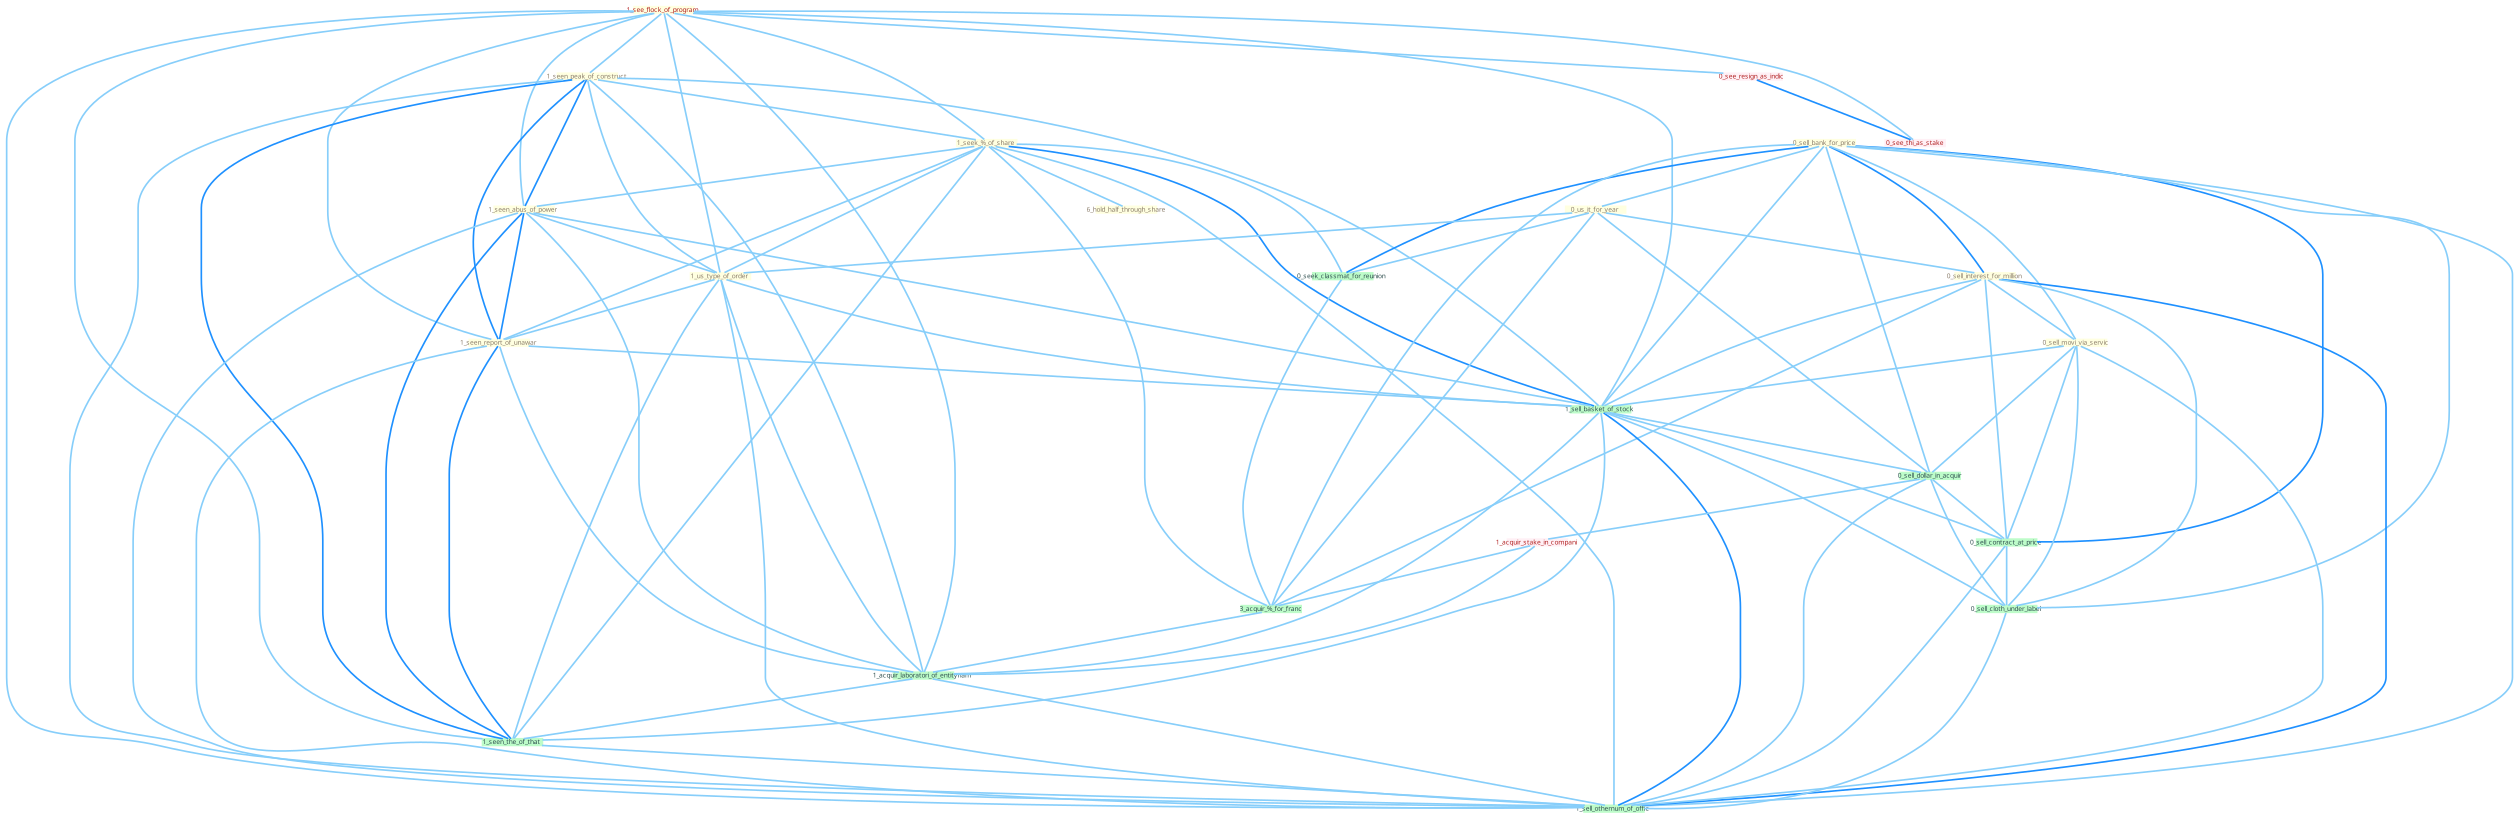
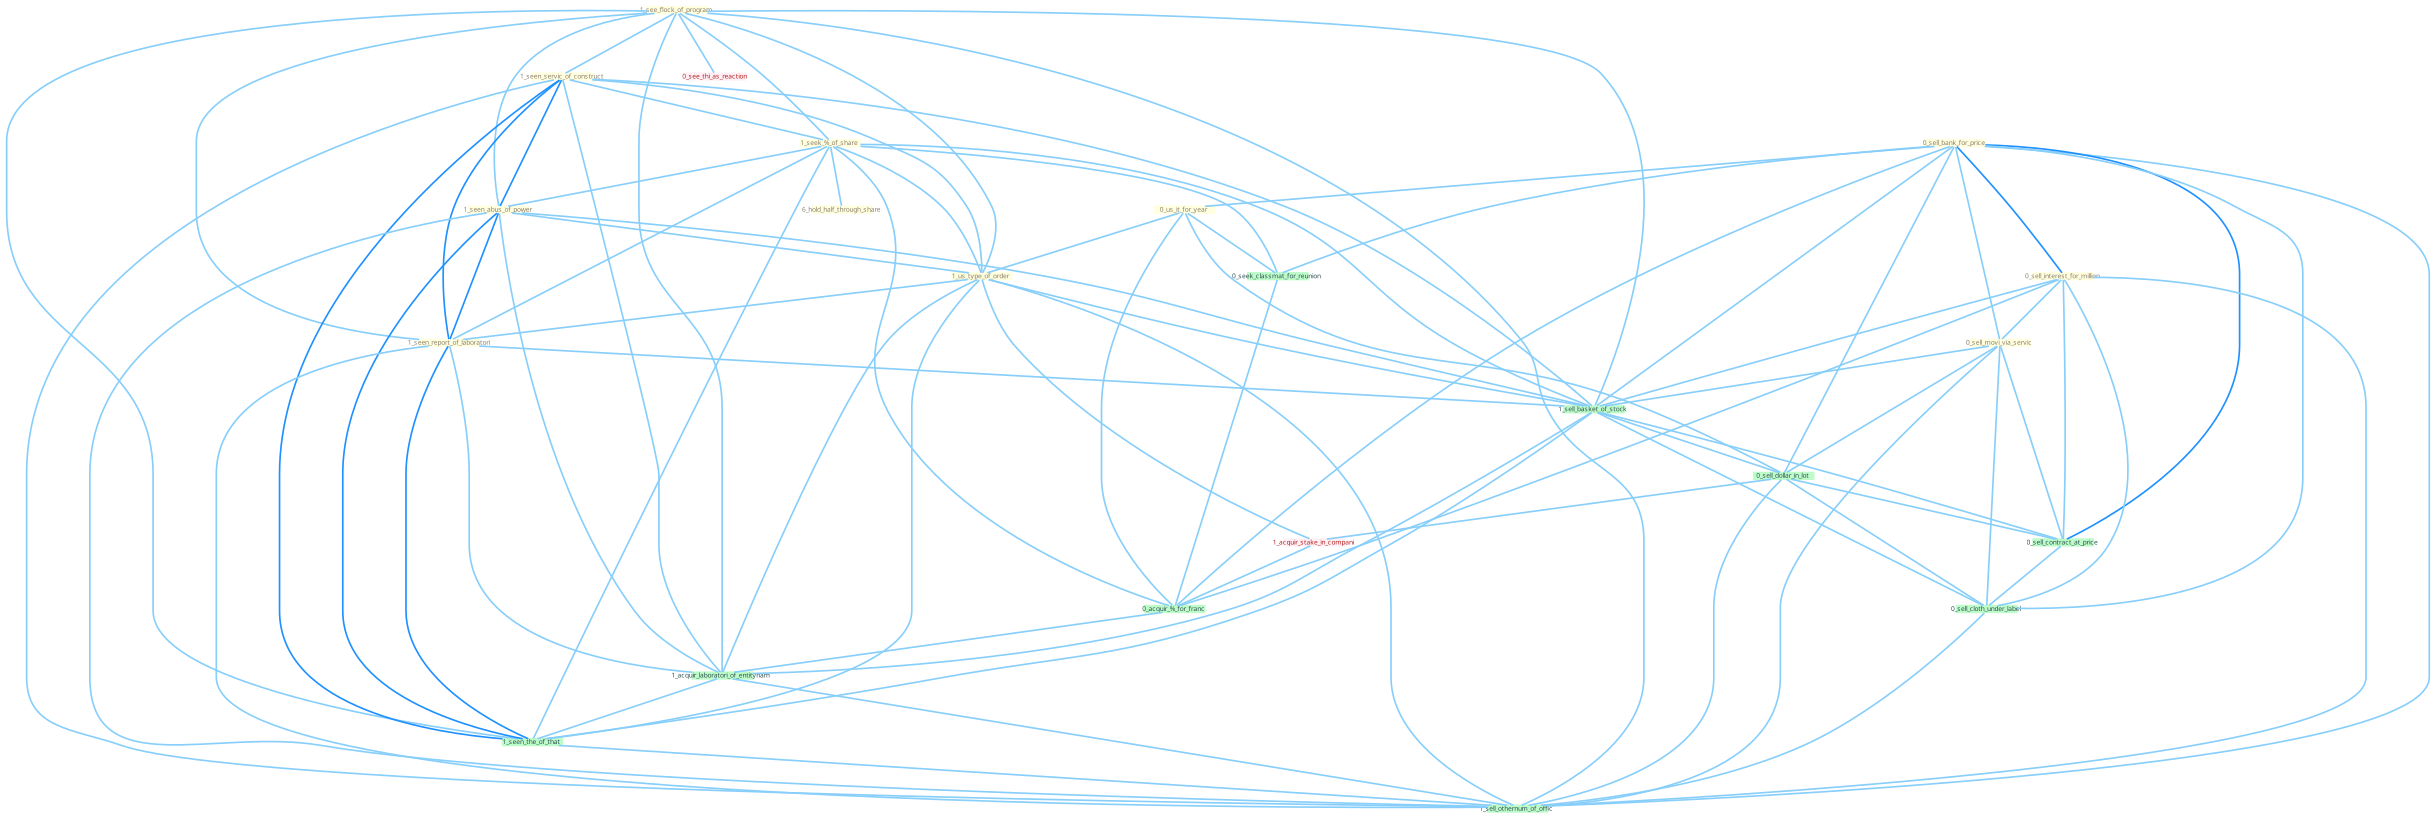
node "1_see_flock_of_program": fontcolor #b22222 -> #8b7d6b
node "1_seen_peak_of_construct": label "1_seen_peak_of_construct" -> "1_seen_servic_of_construct"
node "0_see_resign_as_indic": removed
node "0_see_thi_as_stake": label "0_see_thi_as_stake" -> "0_see_thi_as_reaction"
edge "0_sell_bank_for_price" -- "0_seek_classmat_for_reunion": color #1e90ff -> #87cefa
edge "0_us_it_for_year" -- "0_sell_interest_for_million": removed
edge "1_seek_%_of_share" -- "1_sell_basket_of_stock": color #1e90ff -> #87cefa
node "1_seen_report_of_unawar": label "1_seen_report_of_unawar" -> "1_seen_report_of_laboratori"
edge "1_seek_%_of_share" -- "1_sell_othernum_of_offic": removed
node "0_sell_dollar_in_acquir": label "0_sell_dollar_in_acquir" -> "0_sell_dollar_in_lot"
node "3_acquir_%_for_franc": label "3_acquir_%_for_franc" -> "0_acquir_%_for_franc"
edge "1_sell_basket_of_stock" -- "1_sell_othernum_of_offic": removed
edge "1_acquir_stake_in_compani" -- "1_acquir_laboratori_of_entitynam": now "1_acquir_stake_in_compani" -- "1_us_type_of_order"
edge "0_sell_interest_for_million" -- "1_sell_othernum_of_offic": color #1e90ff -> #87cefa
edge "0_sell_contract_at_price" -- "1_sell_othernum_of_offic": removed
